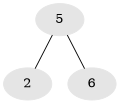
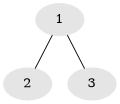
node "5": label "5" -> "1"
node "6": label "6" -> "3"
